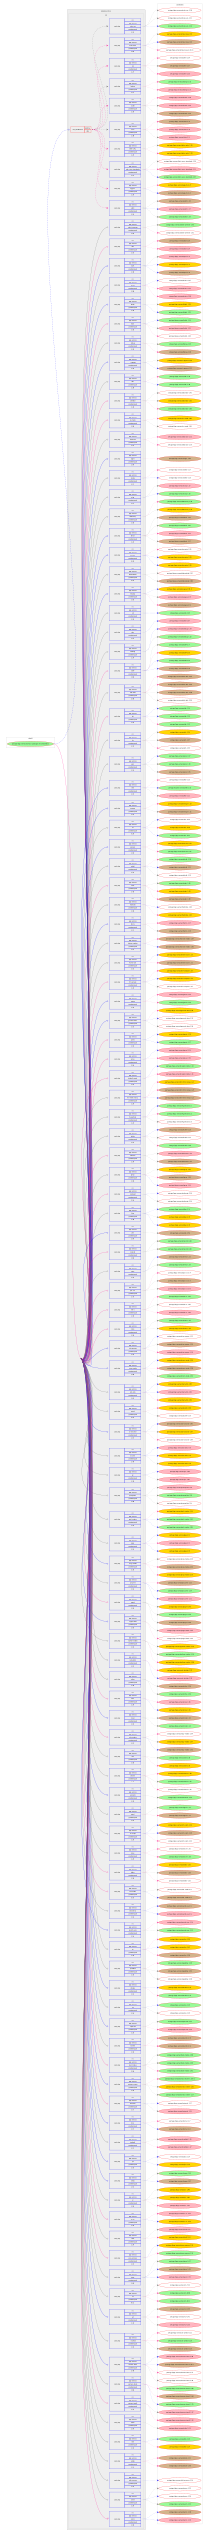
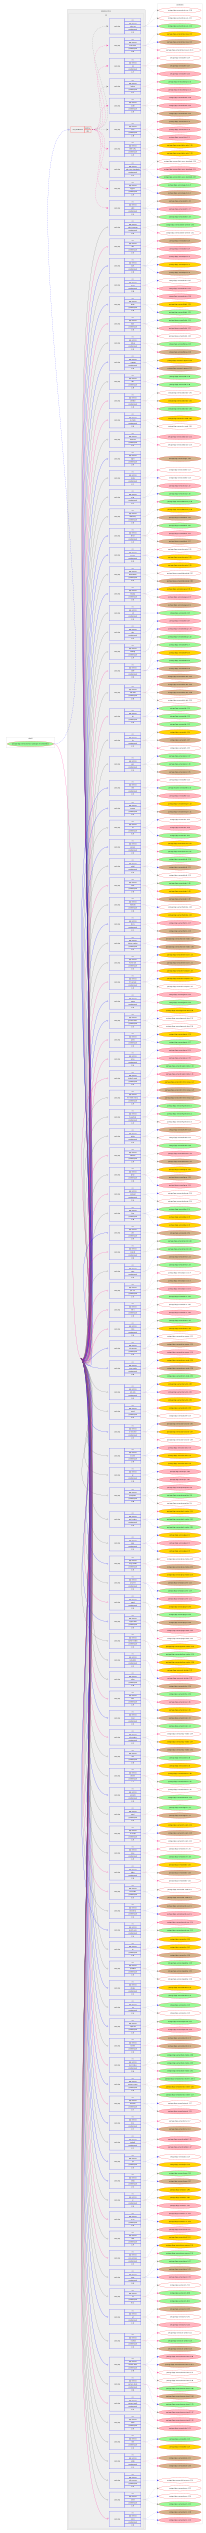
node "portage://app-xemacs/egg-its-1.29": fillcolor gold -> palegreen
node "portage://app-xemacs/erc-0.26": fillcolor gold -> lightpink
